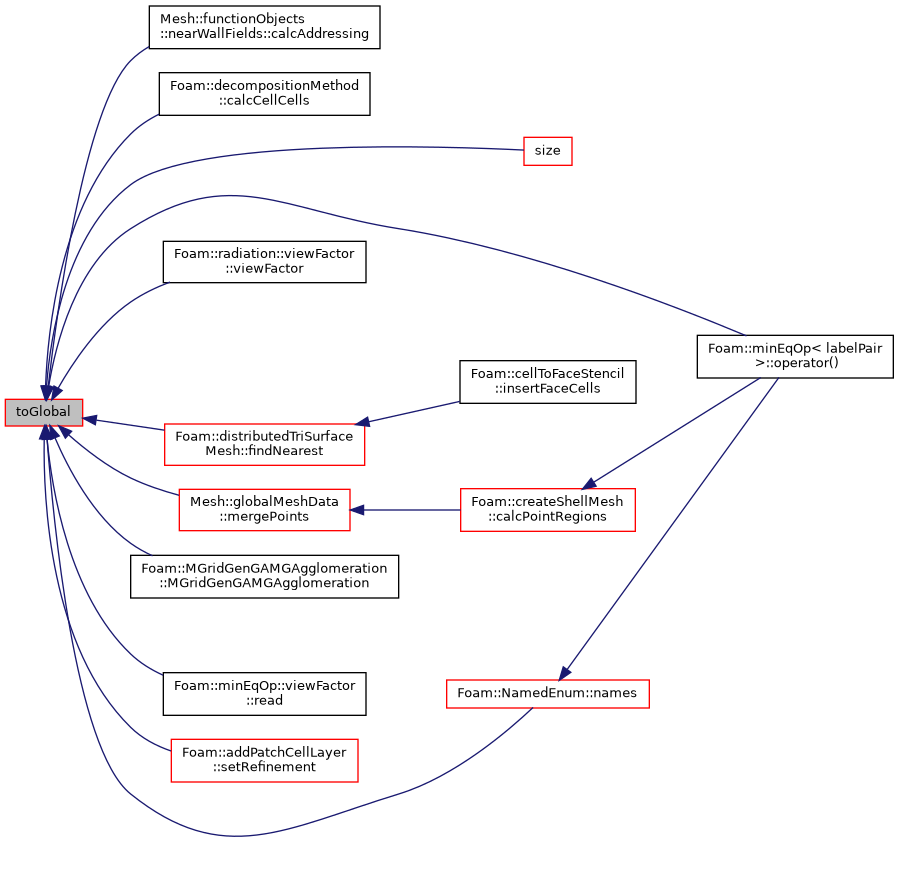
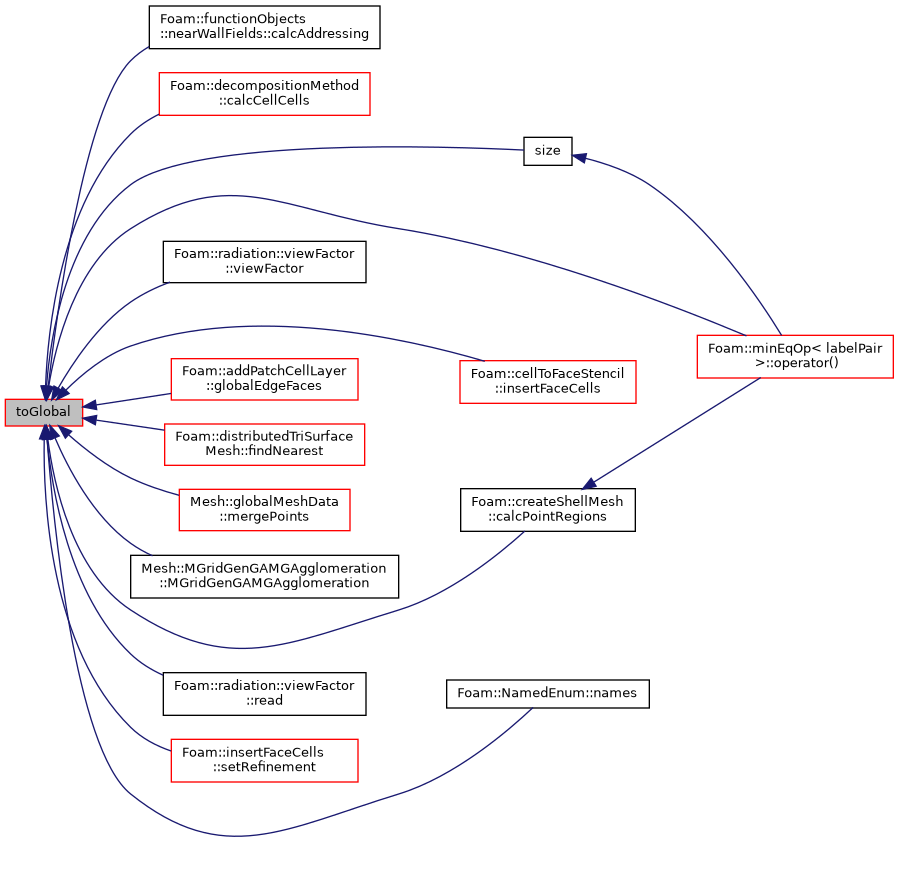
node "Mesh::functionObjects ::nearWallFields::calcAddressing": label "Mesh::functionObjects ::nearWallFields::calcAddressing" -> "Foam::functionObjects ::nearWallFields::calcAddressing"
node "Foam::decompositionMethod ::calcCellCells": color black -> red
node "size": color red -> black
node "Foam::minEqOp< labelPair >::operator()": color black -> red
node "Foam::addPatchCellLayer ::globalEdgeFaces": added
node "Foam::cellToFaceStencil ::insertFaceCells": color black -> red
edge "Foam::cellToFaceStencil ::insertFaceCells" -> "Foam::distributedTriSurface Mesh::findNearest": now "Foam::cellToFaceStencil ::insertFaceCells" -> "toGlobal"
edge "Foam::createShellMesh ::calcPointRegions" -> "Mesh::globalMeshData ::mergePoints": now "Foam::createShellMesh ::calcPointRegions" -> "toGlobal"
node "Foam::createShellMesh ::calcPointRegions": color red -> black
edge "Foam::minEqOp< labelPair >::operator()" -> "Foam::NamedEnum::names": now "Foam::minEqOp< labelPair >::operator()" -> "size"
node "Foam::MGridGenGAMGAgglomeration ::MGridGenGAMGAgglomeration": label "Foam::MGridGenGAMGAgglomeration ::MGridGenGAMGAgglomeration" -> "Mesh::MGridGenGAMGAgglomeration ::MGridGenGAMGAgglomeration"
node "Foam::minEqOp::viewFactor ::read": label "Foam::minEqOp::viewFactor ::read" -> "Foam::radiation::viewFactor ::read"
node "Foam::NamedEnum::names": color red -> black
node "Foam::addPatchCellLayer ::setRefinement": label "Foam::addPatchCellLayer ::setRefinement" -> "Foam::insertFaceCells ::setRefinement"
